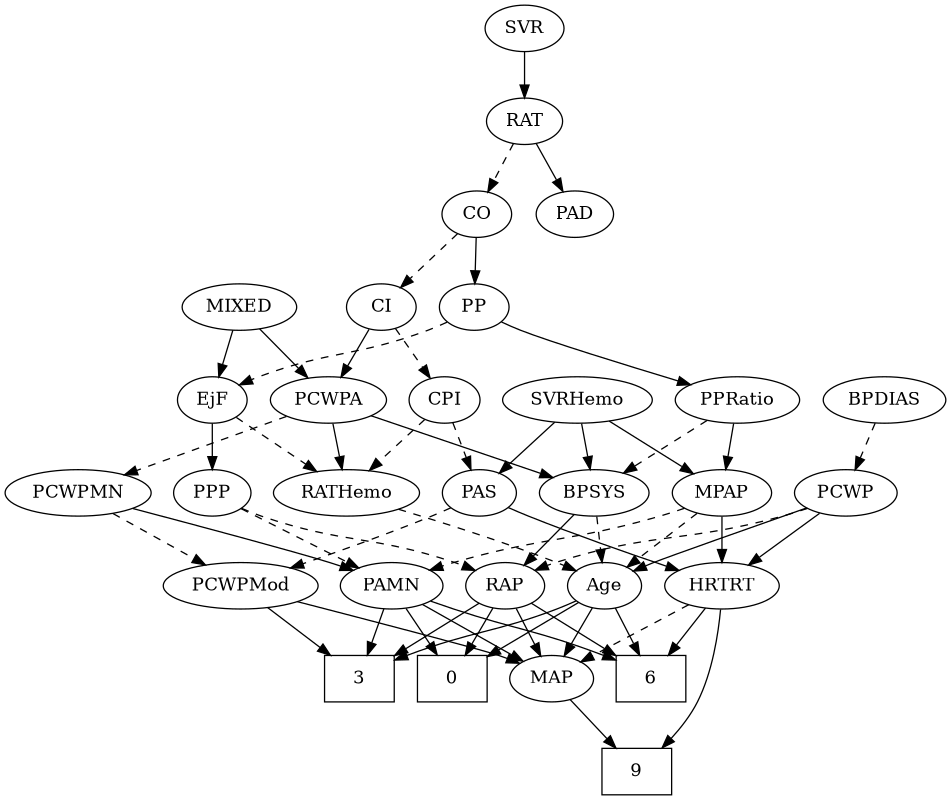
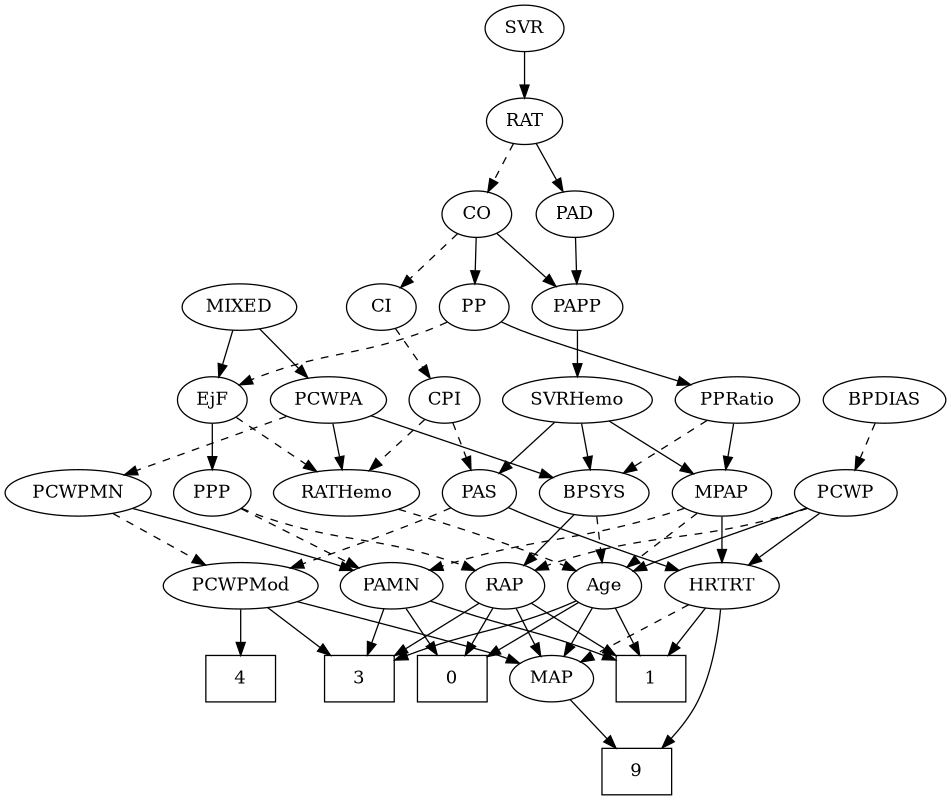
node "PAPP": added
edge "CI" -> "PCWPA": removed
edge "PAMN" -> "MAP": removed
node "4": added
node "6": label "6" -> "1"
